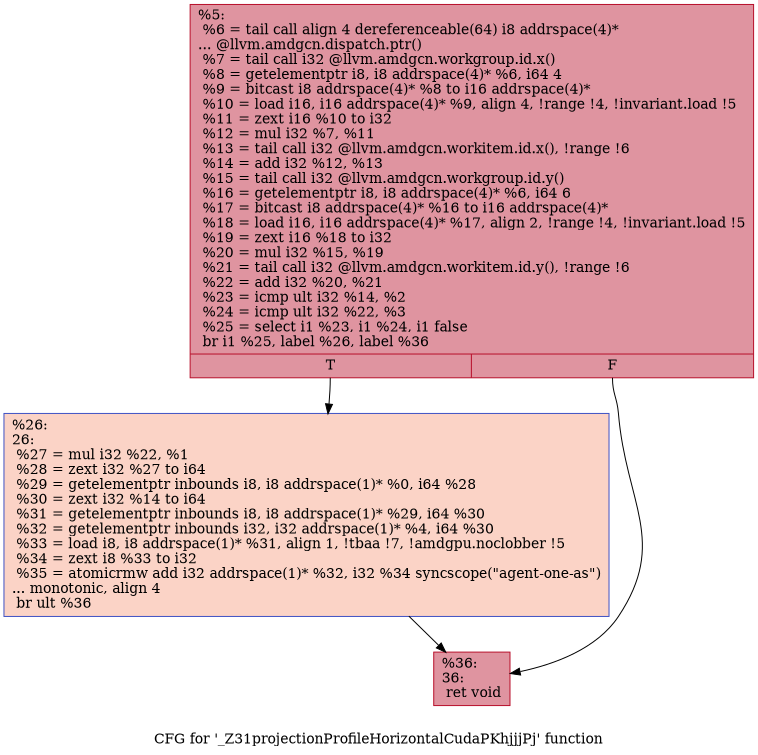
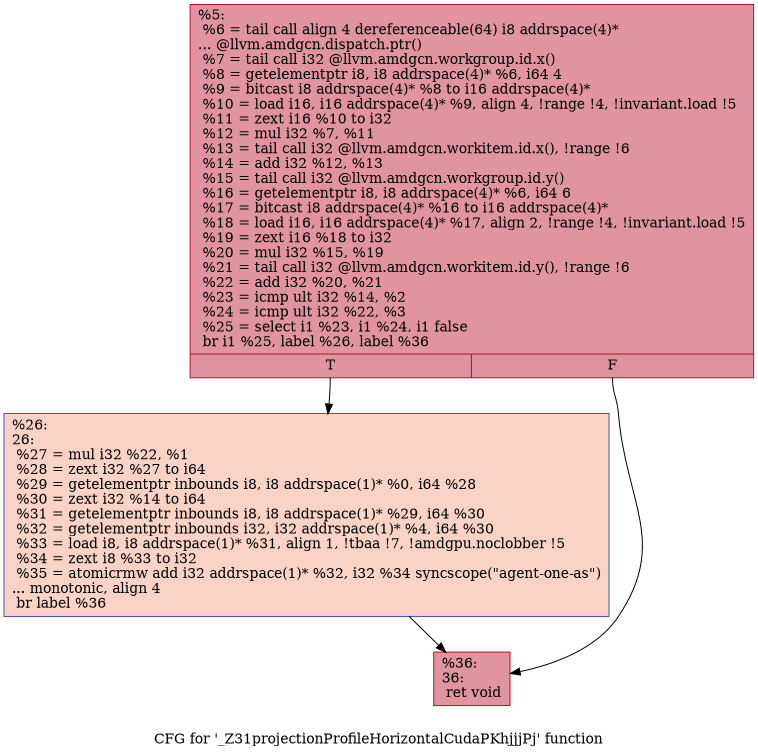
node "%26:": text "br ult %36" -> "br label %36"
